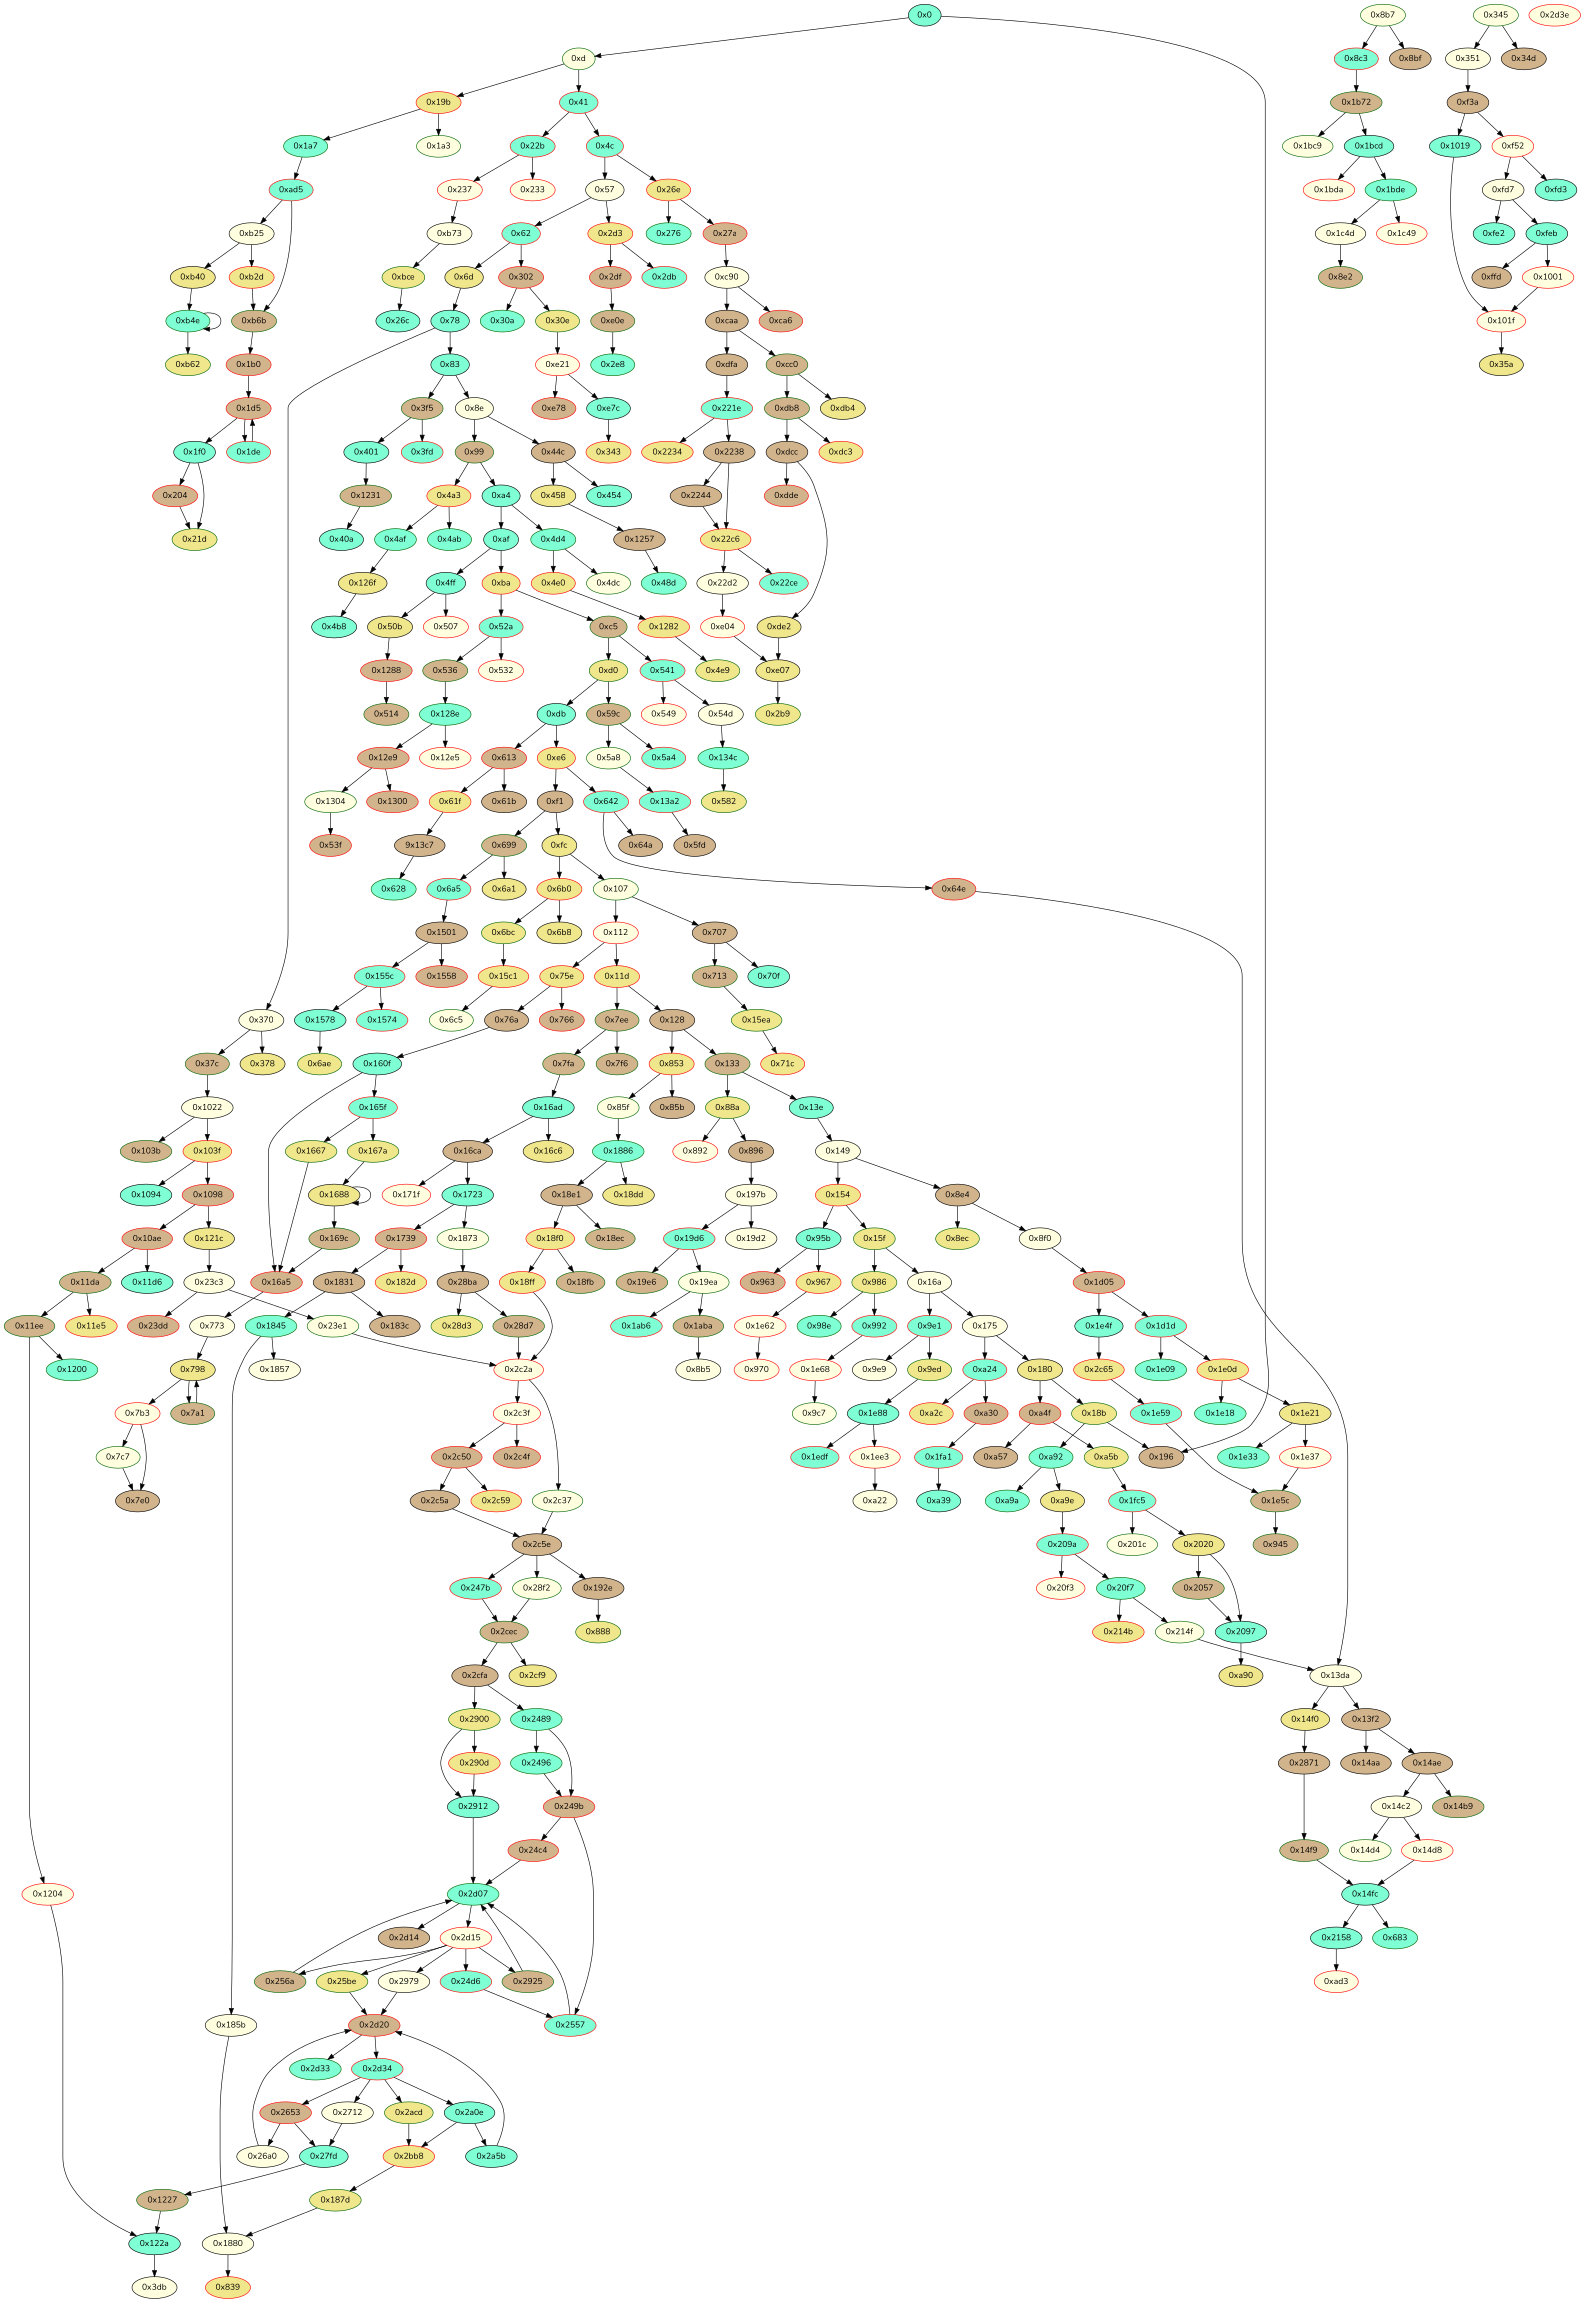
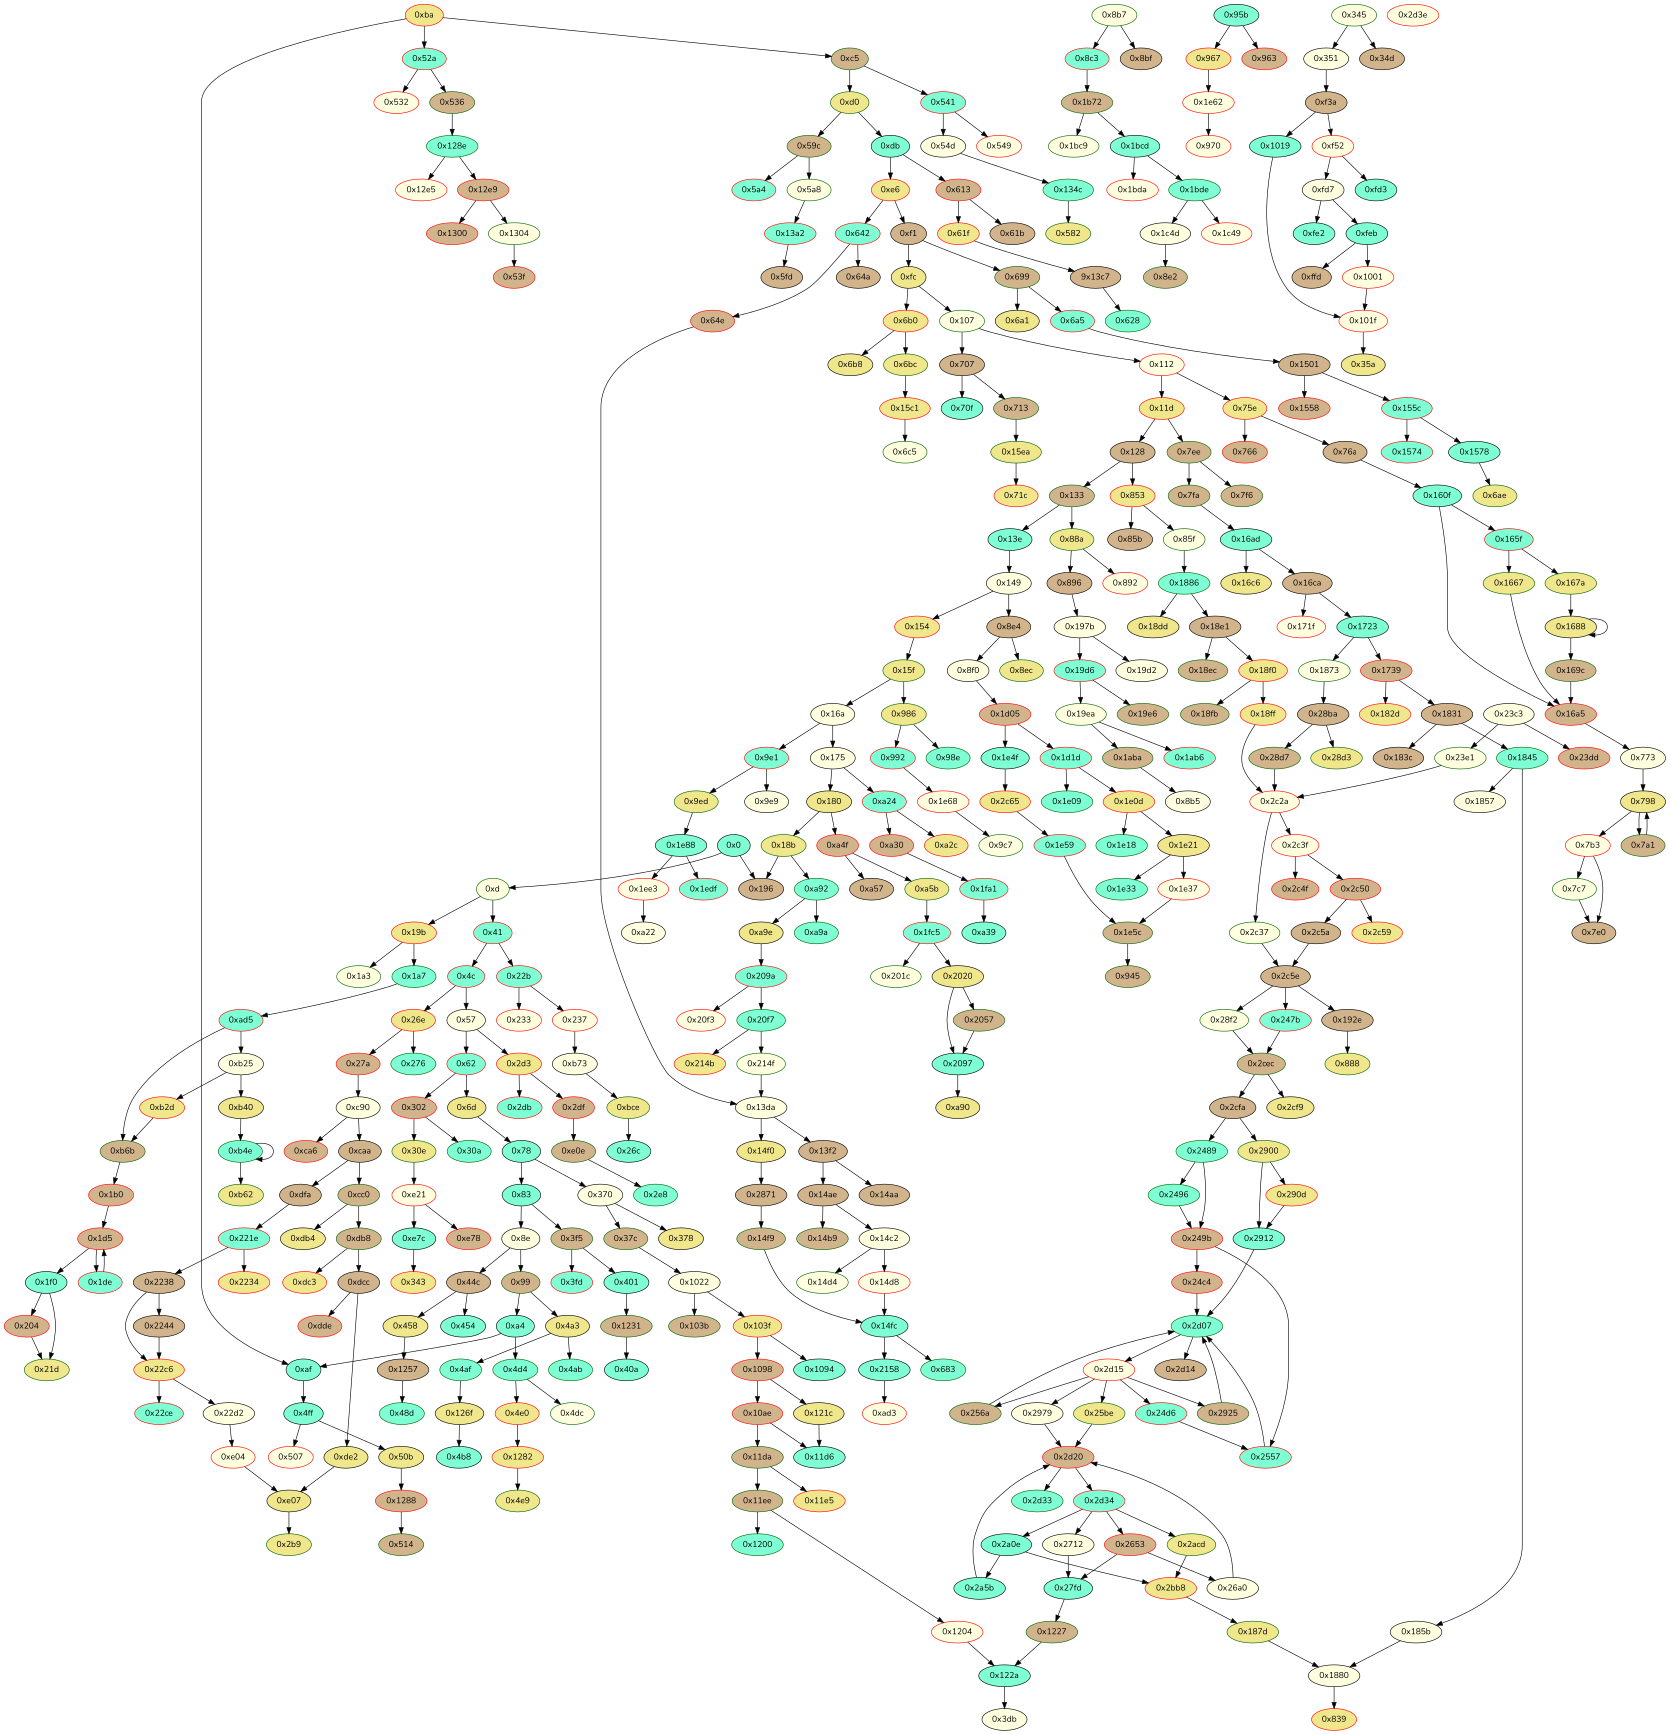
node "0x4a3": color red -> black
edge "0xaf" -> "0xba": reversed
edge "0x154" -> "0x95b": removed
edge "0x121c" -> "0x23c3": now "0x121c" -> "0x11d6"
